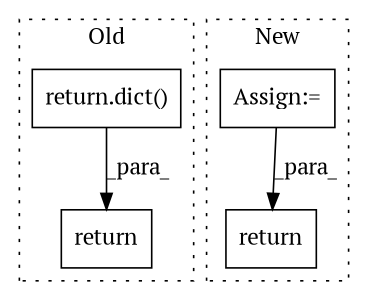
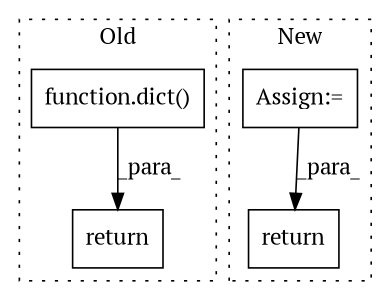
node "return.dict()": label "return.dict()" -> "function.dict()"
